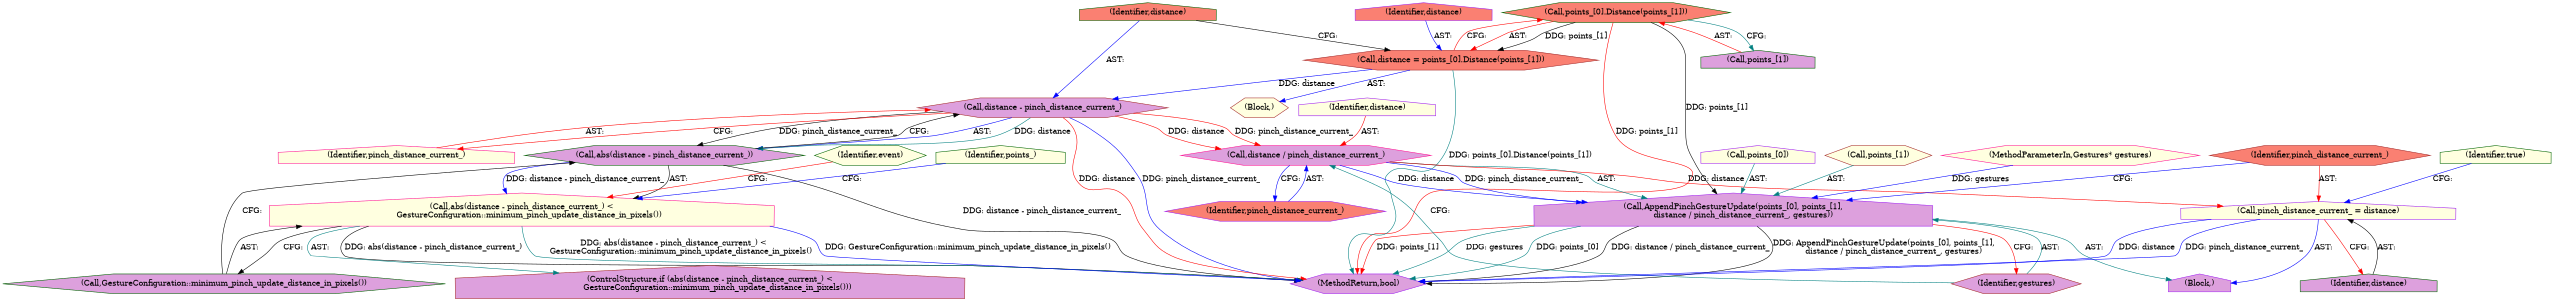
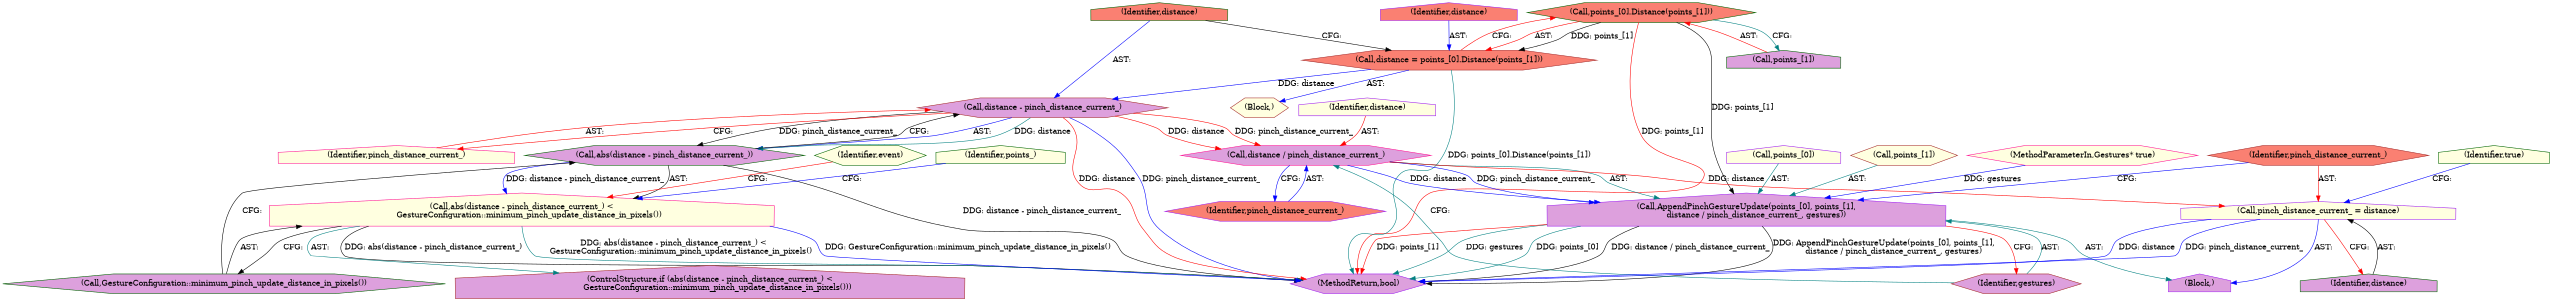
node "(MethodParameterIn,Gestures* gestures)": label "(MethodParameterIn,Gestures* gestures)" -> "(MethodParameterIn,Gestures* true)"
